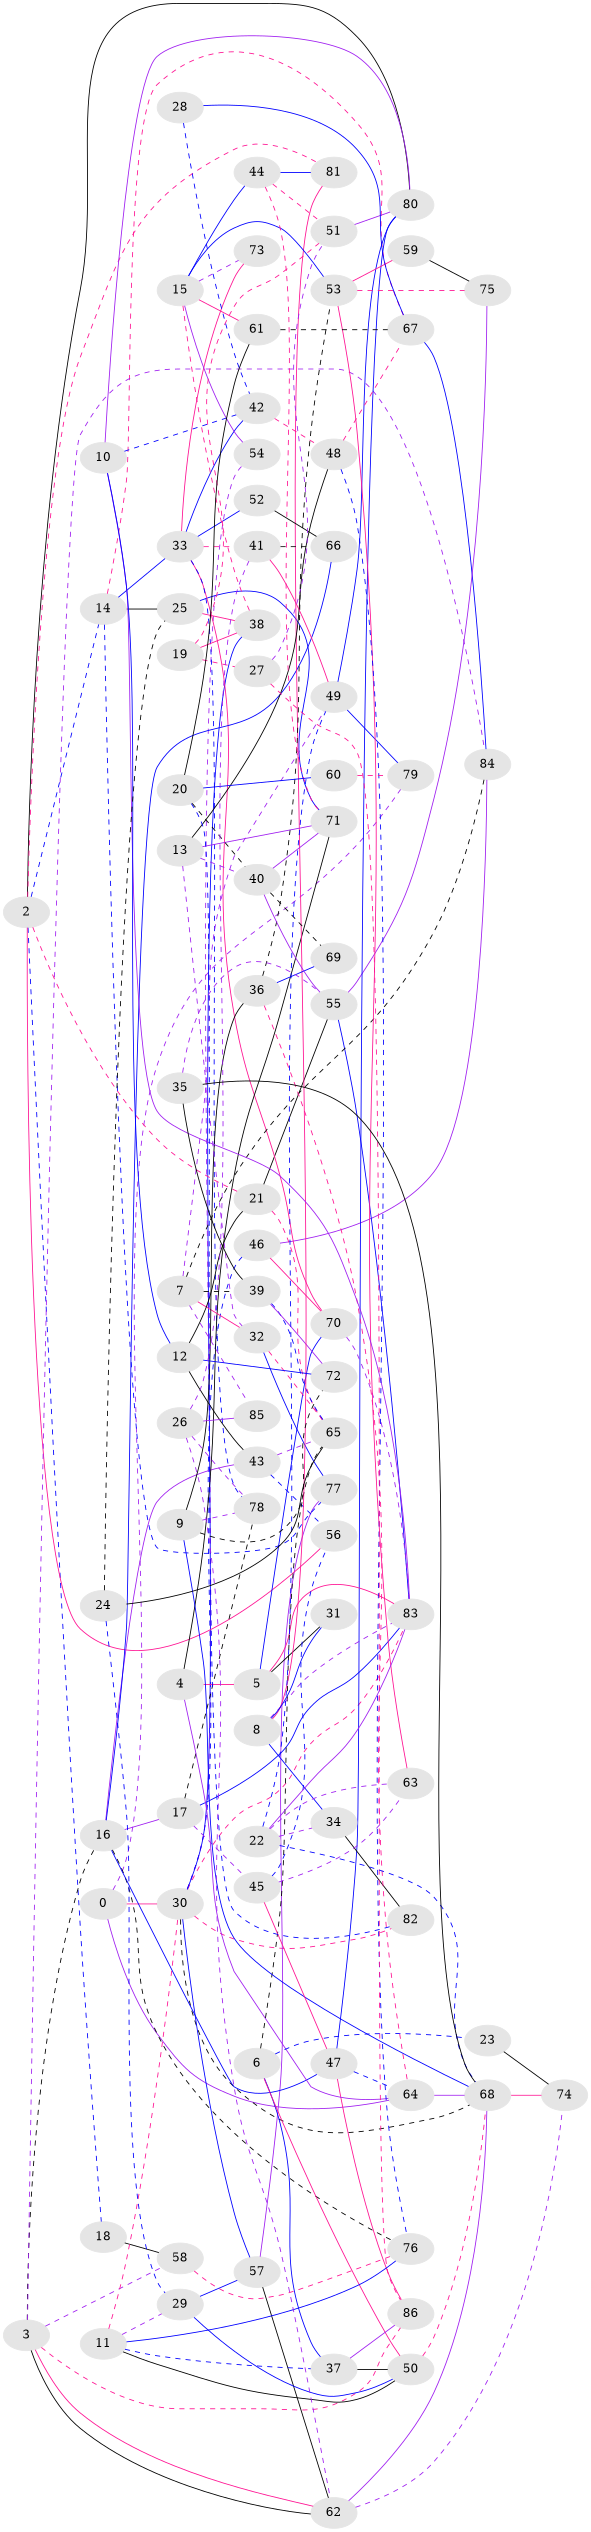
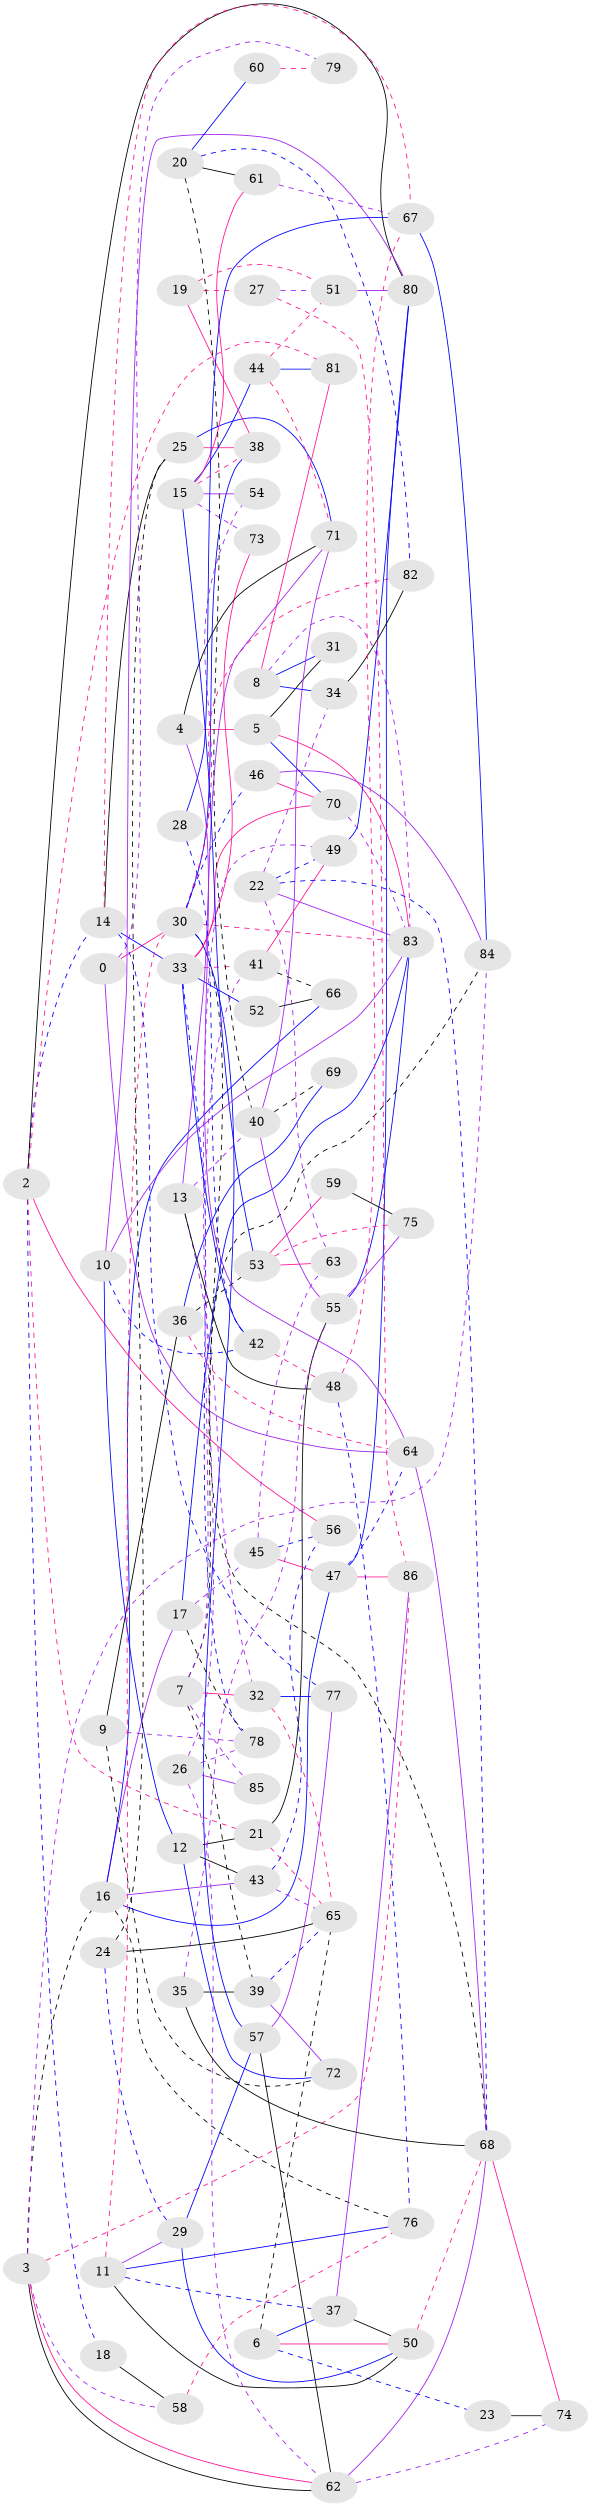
edge "61" -- "67": color black -> purple
edge "49" -- "79": removed
edge "9" -- "68": removed
edge "29" -- "11": style dashed -> solid
